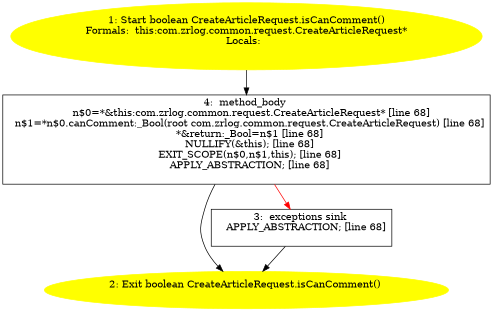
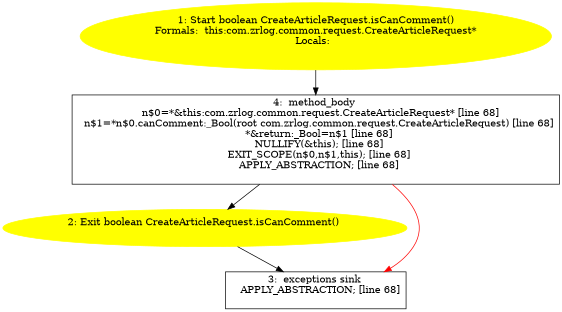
edge "3:  exceptions sink APPLY_ABSTRACTION; [line 68]" -> "2: Exit boolean CreateArticleRequest.isCanComment()": reversed
